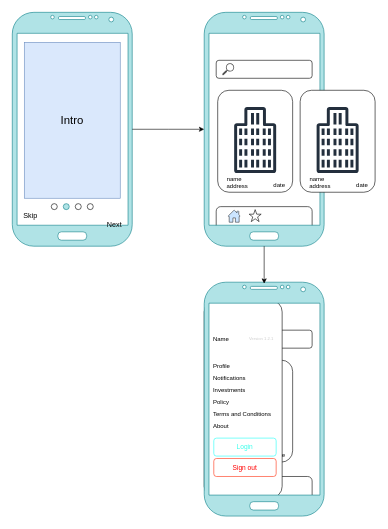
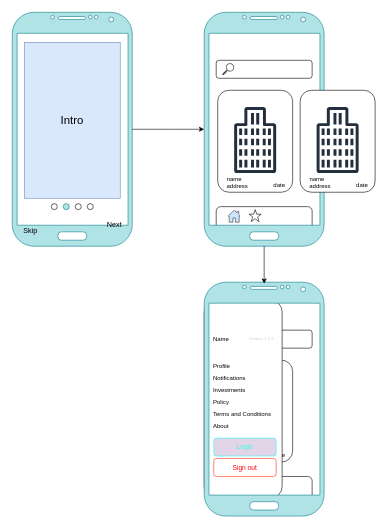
node "Skip": moved (30, 216) -> (30, 231)
node "Login": fillcolor #ffffff -> #e1d5e7
